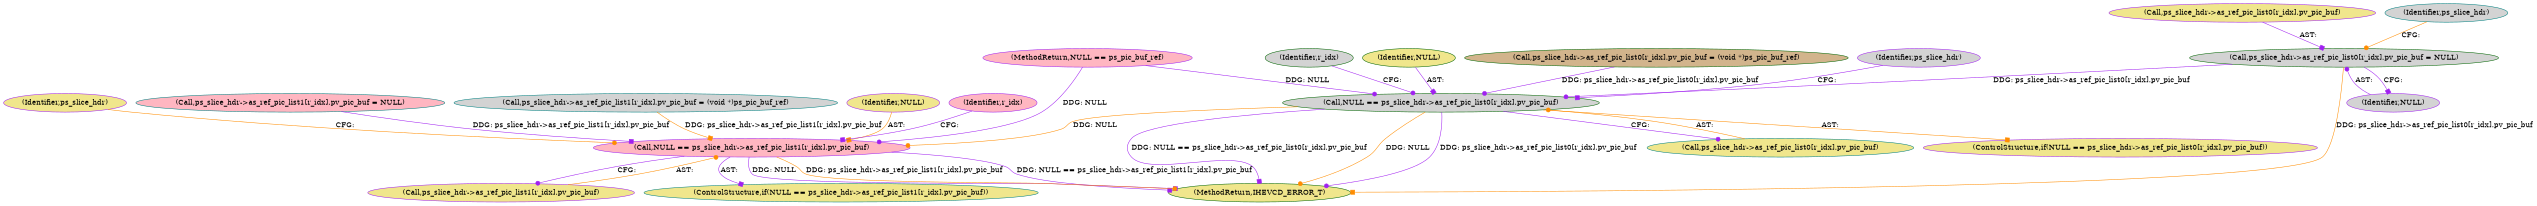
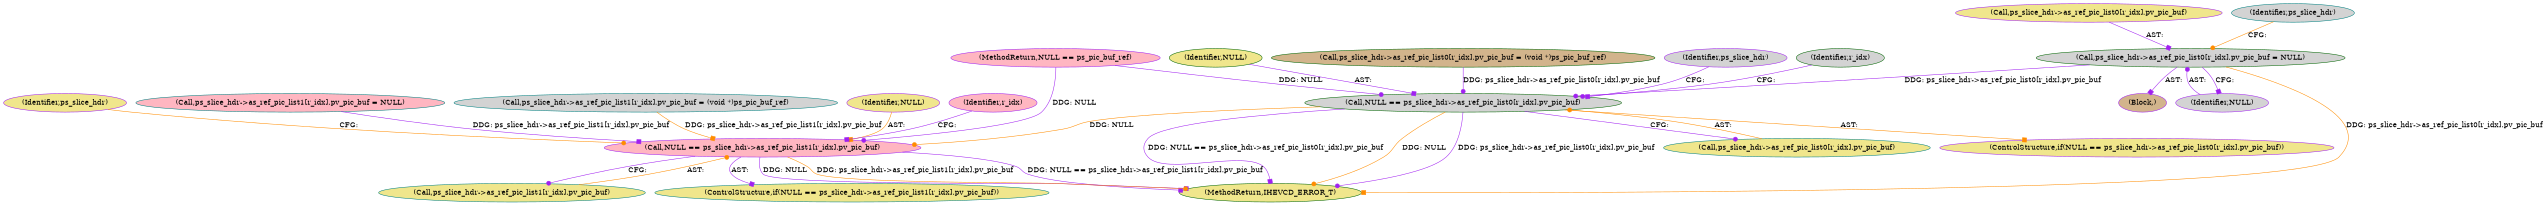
node "(Block,)": added
node "(Call,ps_slice_hdr->as_ref_pic_list1[r_idx].pv_pic_buf)": color purple -> teal
